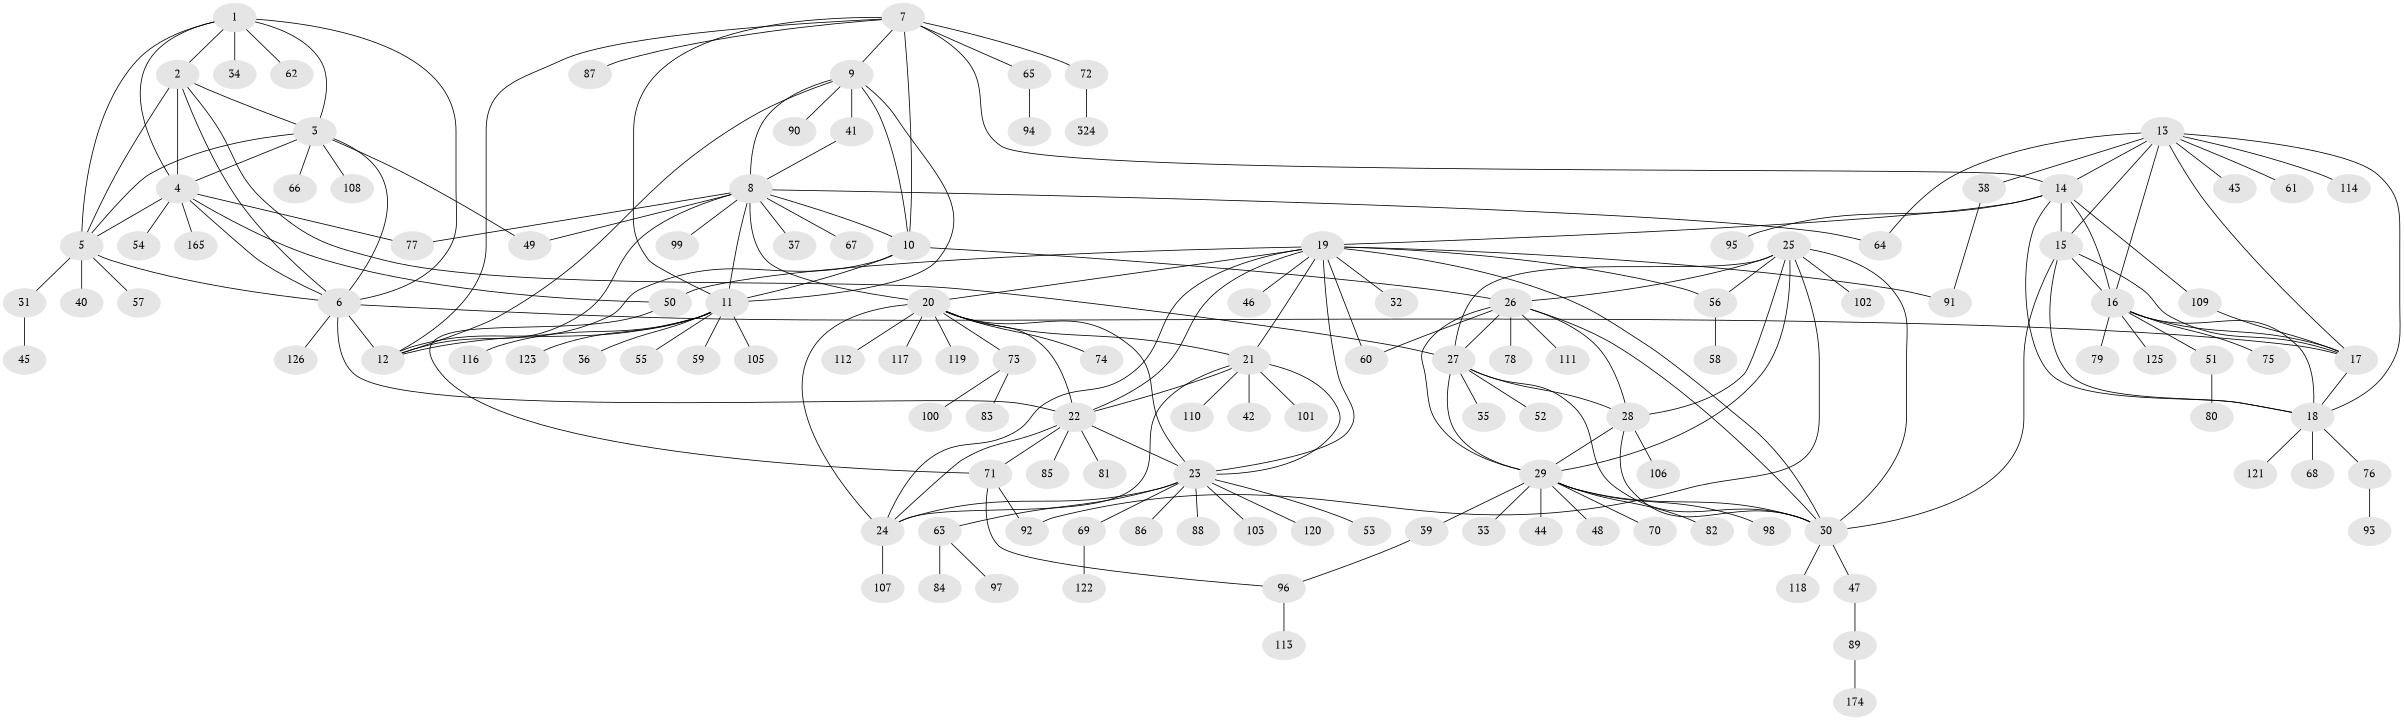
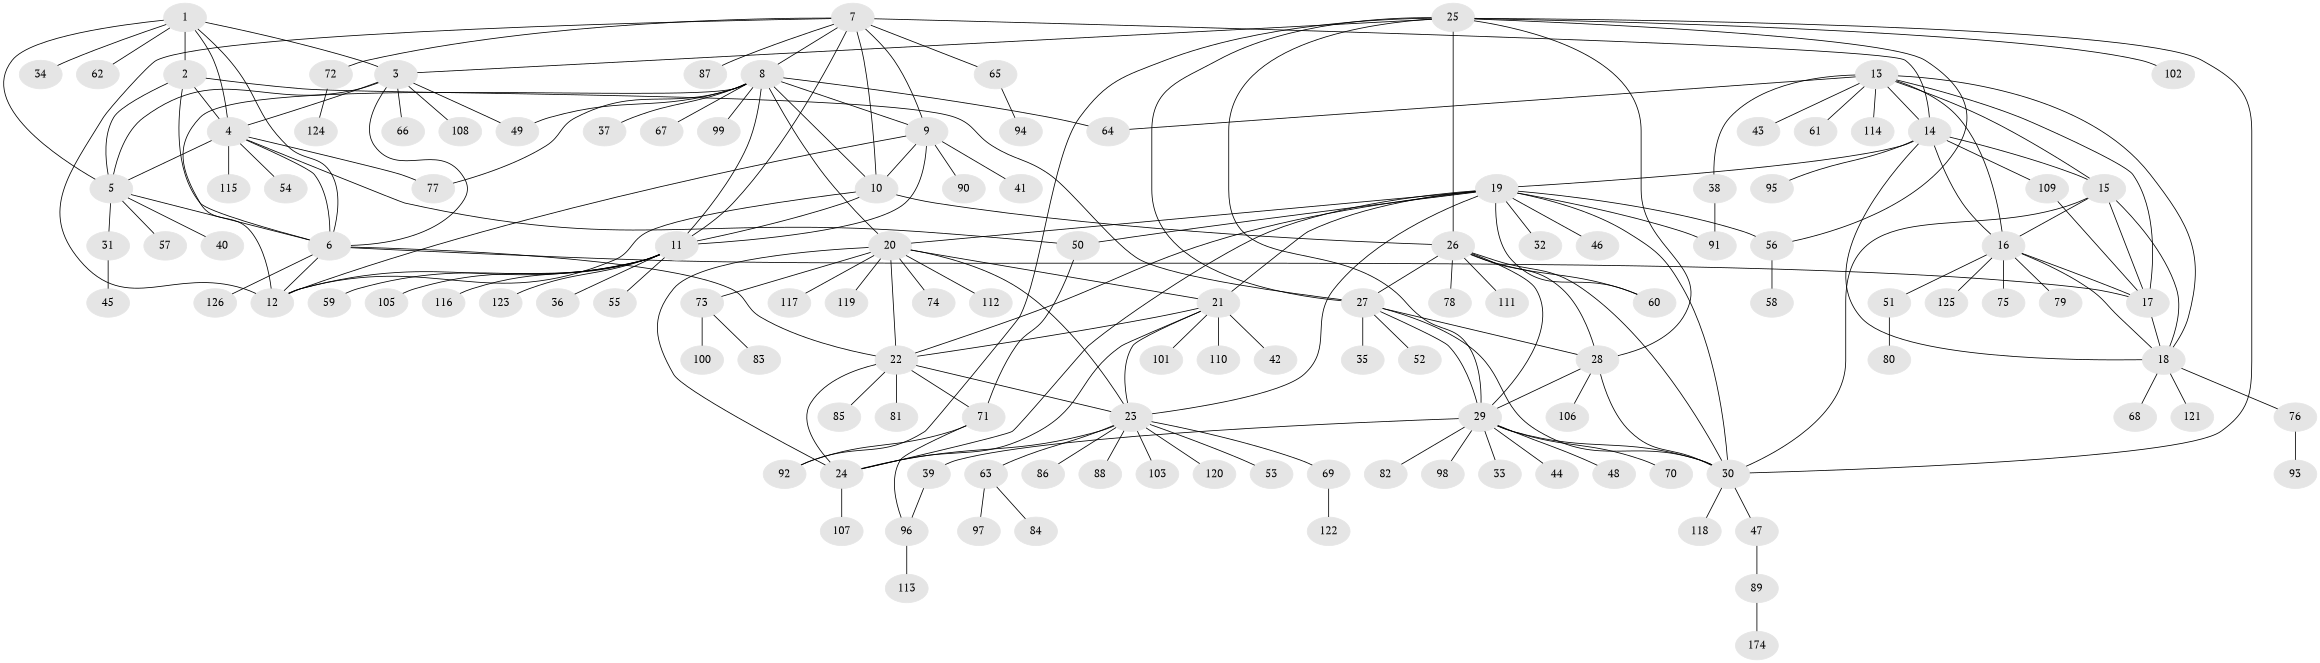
edge "2" -- "3": now "25" -- "3"
node "324": label "324" -> "124"
edge "41" -- "8": now "7" -- "8"
node "165": label "165" -> "115"
